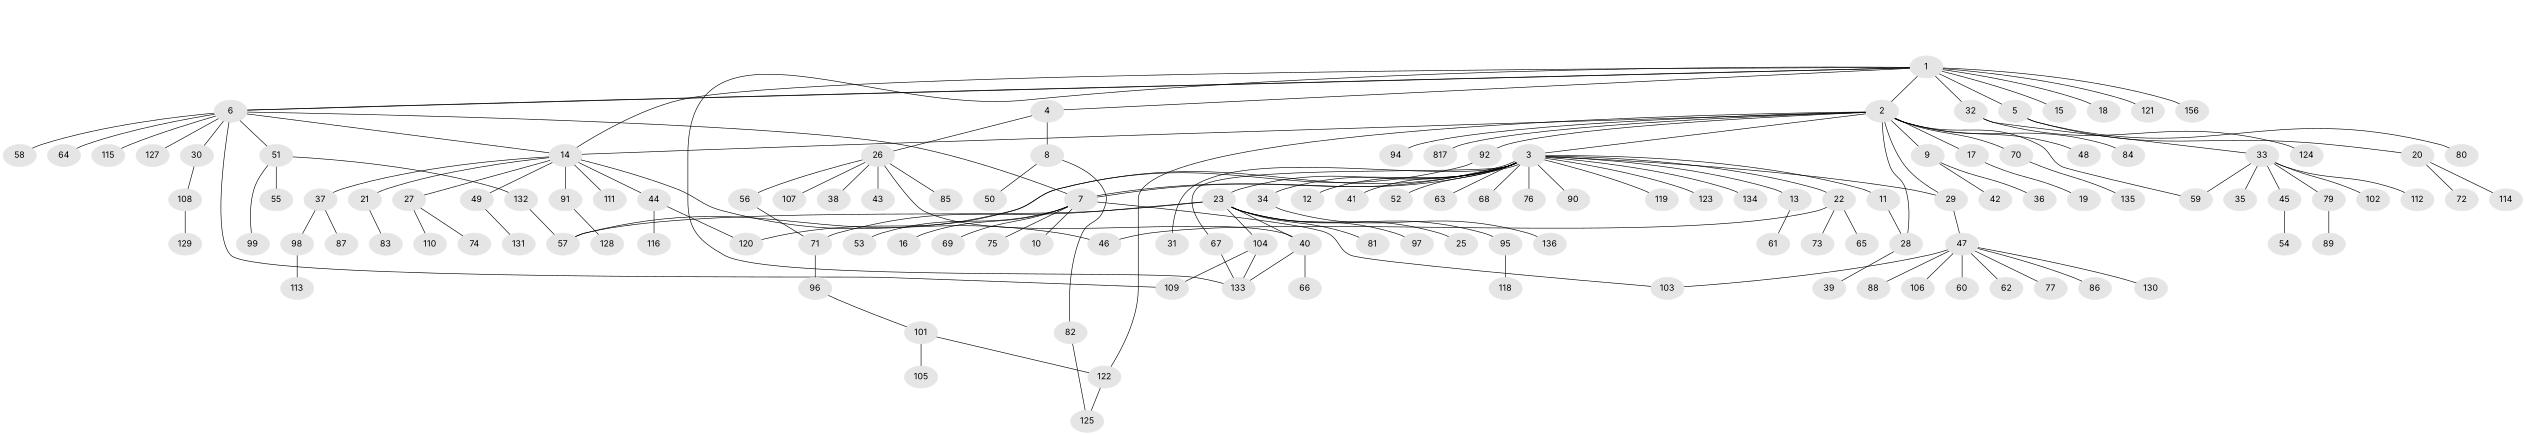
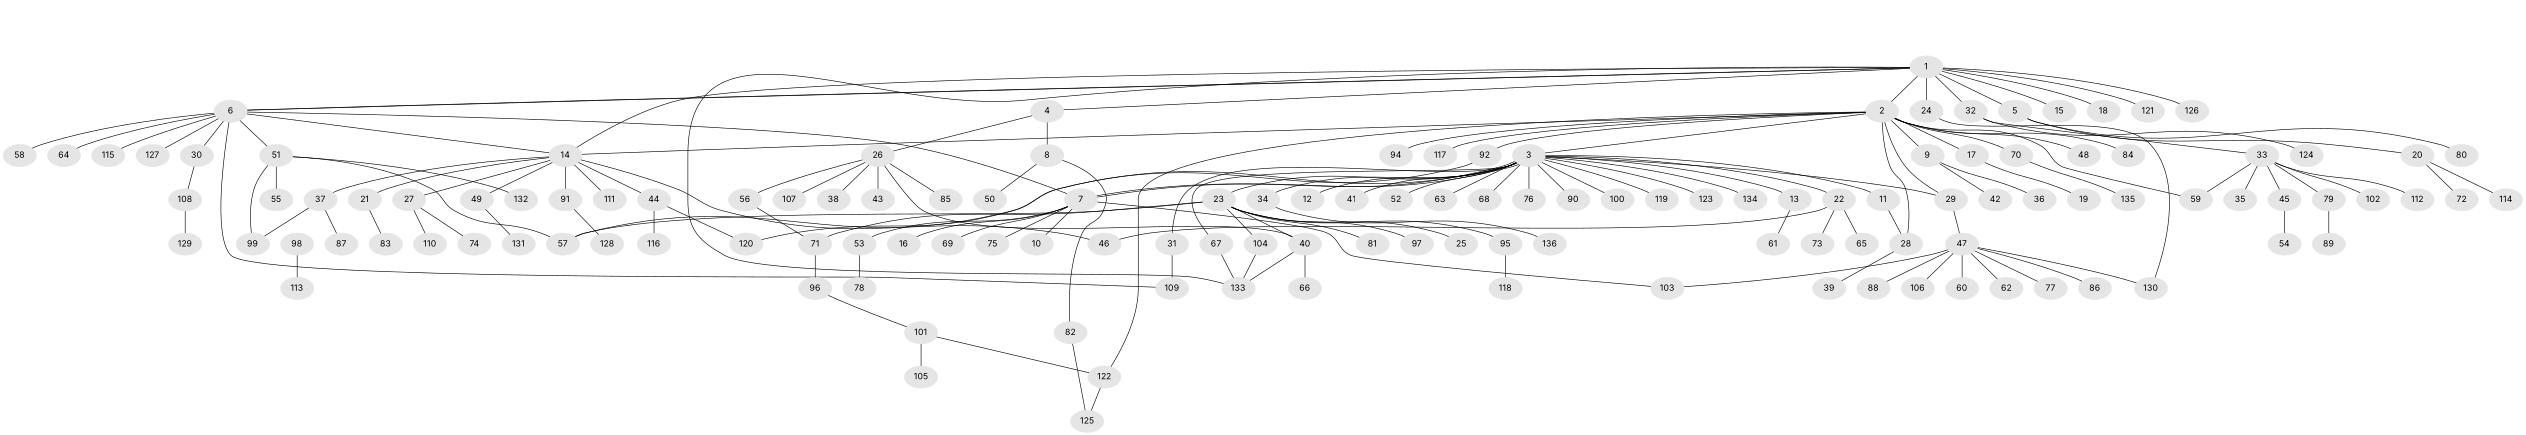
node "24": added
node "156": label "156" -> "126"
node "817": label "817" -> "117"
node "100": added
edge "37" -- "98": now "37" -- "99"
edge "132" -- "57": now "51" -- "57"
edge "104" -- "109": now "31" -- "109"
node "78": added
